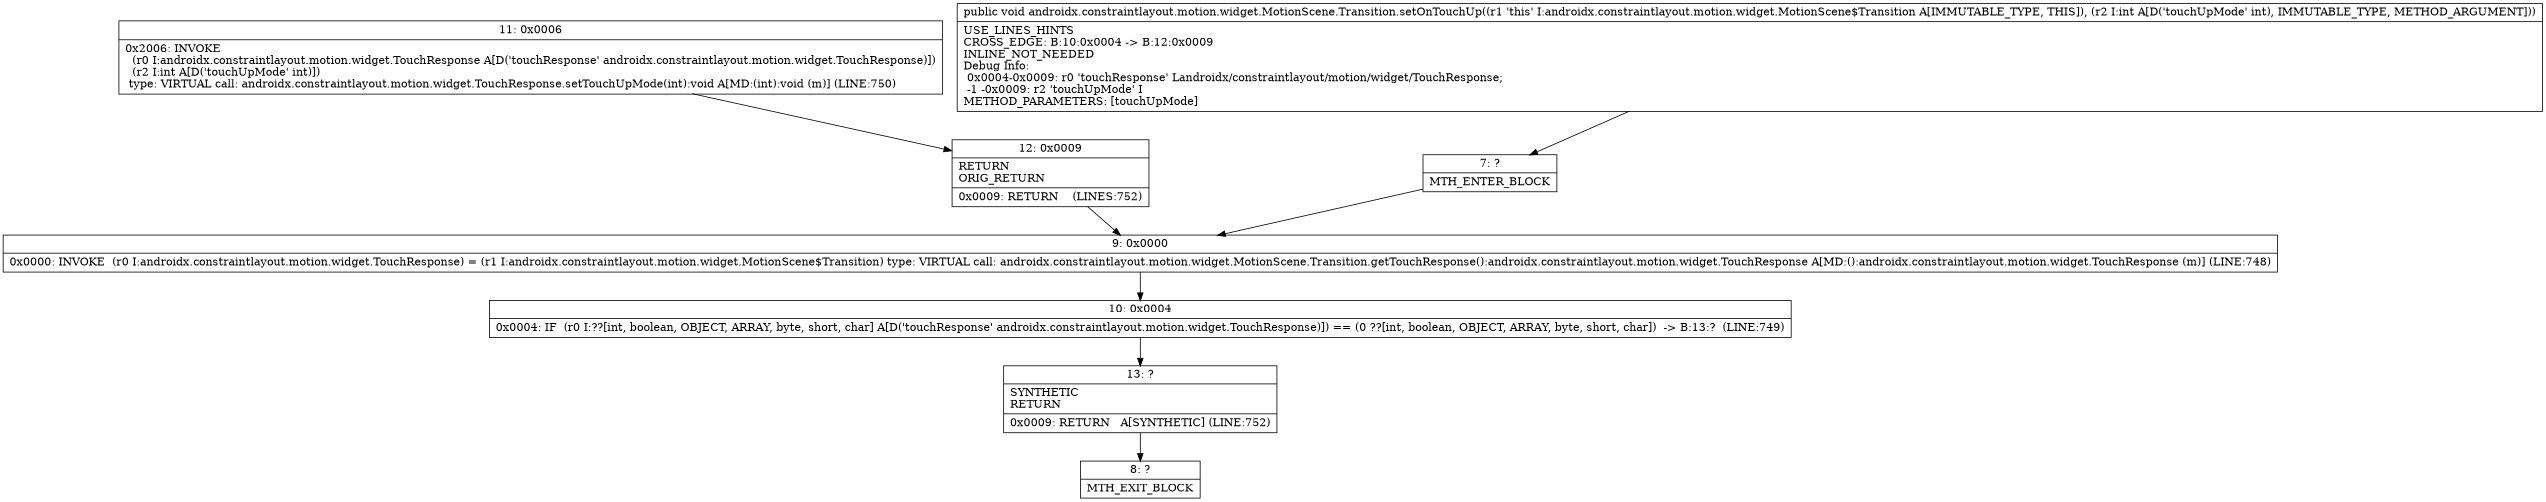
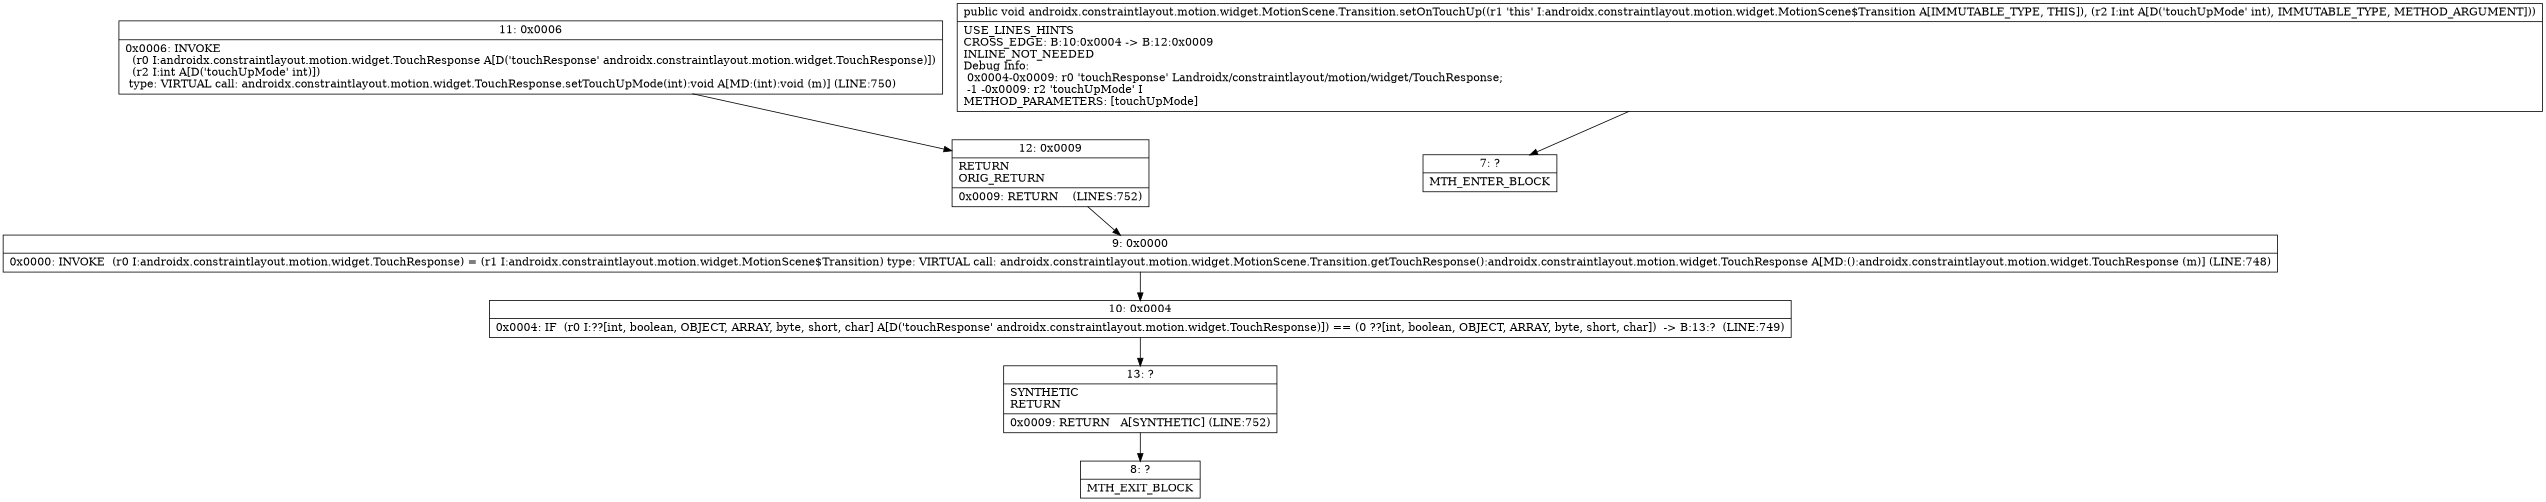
node "11: 0x0006": text "0x2006: INVOKE" -> "0x0006: INVOKE"
edge "7: ?" -> "9: 0x0000": removed
